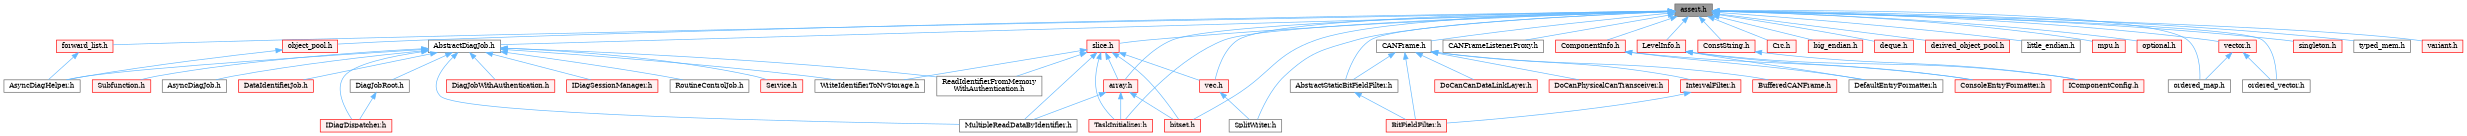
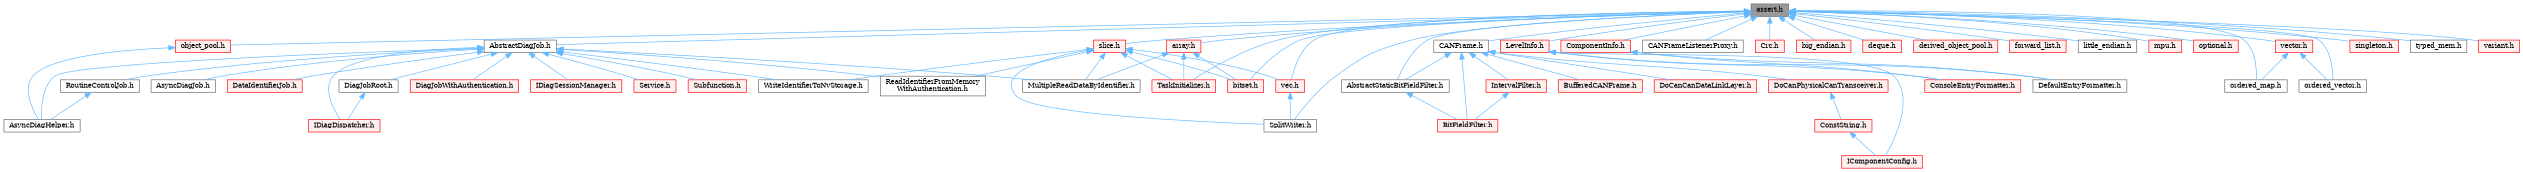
edge "ConstString.h" -> "assert.h": now "ConstString.h" -> "DoCanPhysicalCanTransceiver.h"
edge "AsyncDiagHelper.h" -> "forward_list.h": now "AsyncDiagHelper.h" -> "RoutineControlJob.h"
edge "array.h" -> "slice.h": now "SplitWriter.h" -> "slice.h"
